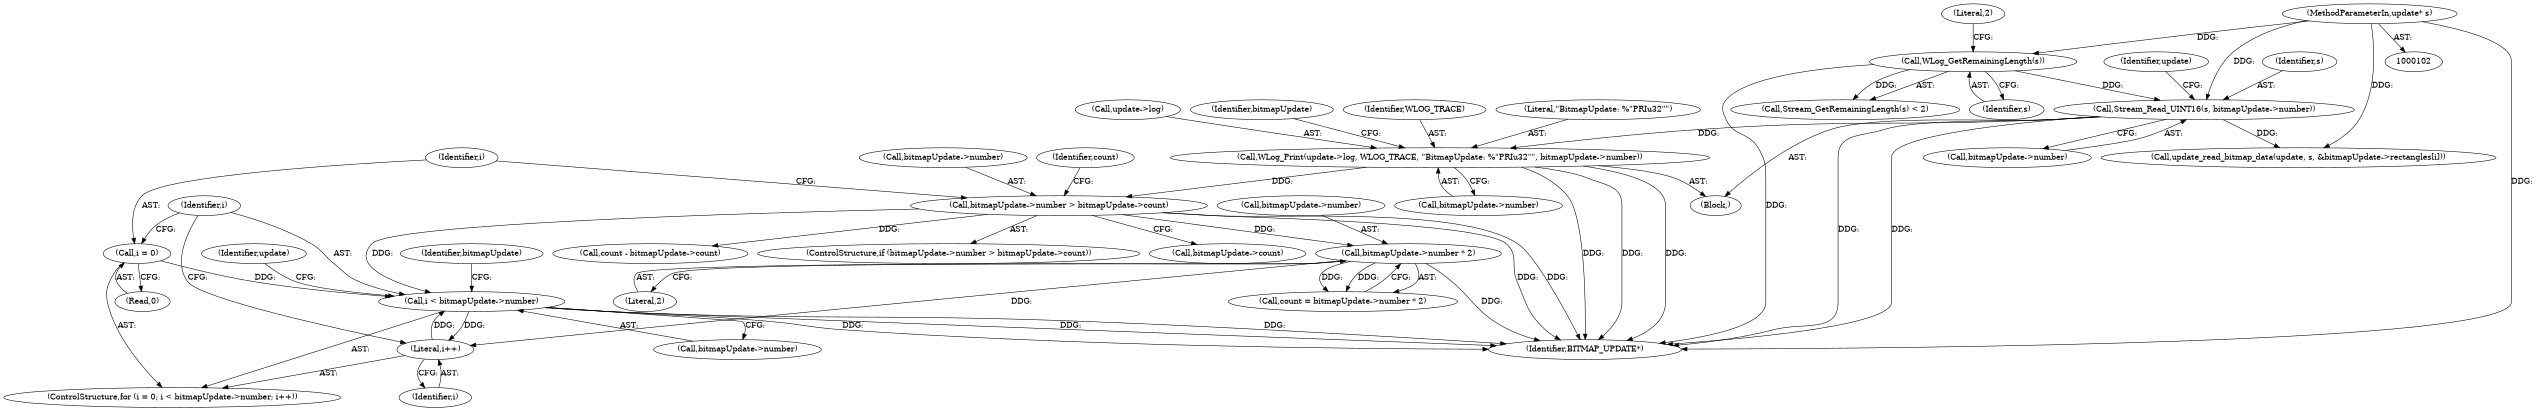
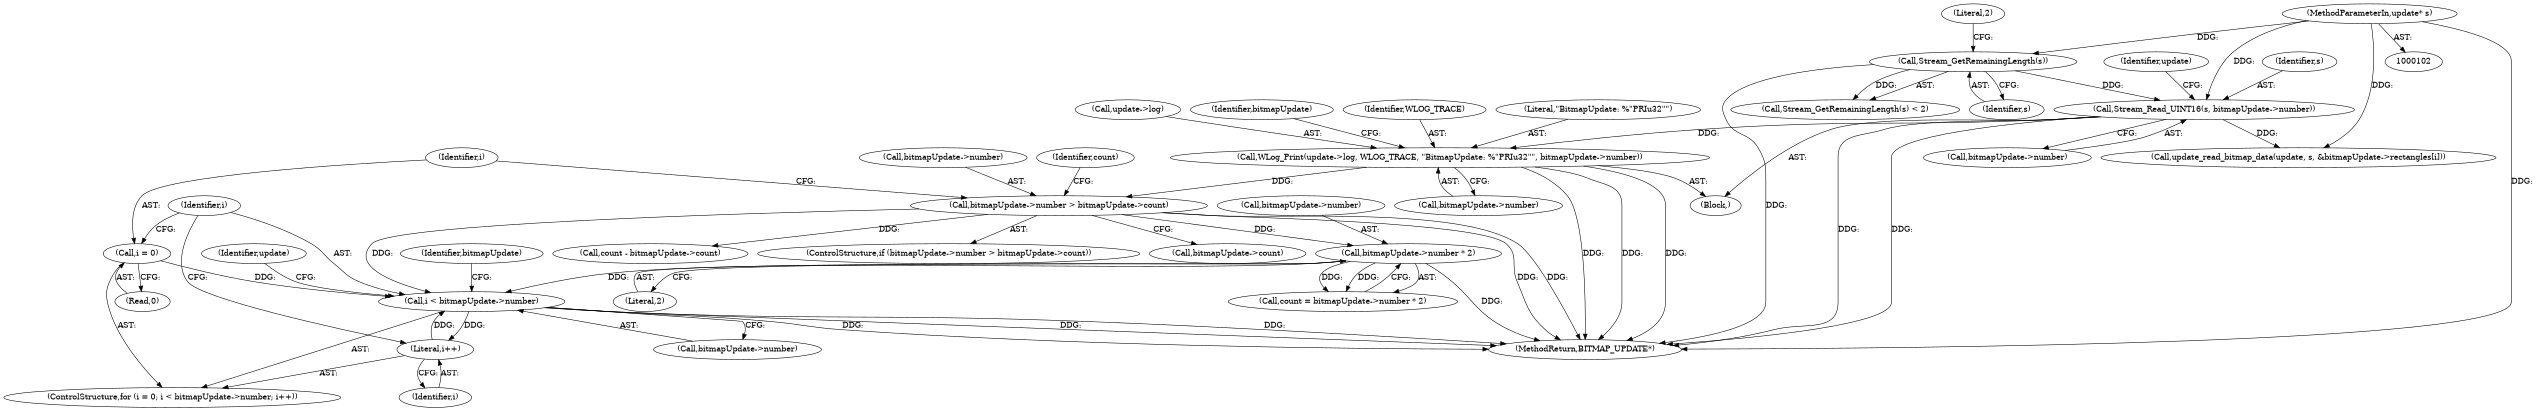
node "(Call,WLog_GetRemainingLength(s))": label "(Call,WLog_GetRemainingLength(s))" -> "(Call,Stream_GetRemainingLength(s))"
edge "(Call,bitmapUpdate->number * 2)" -> "(Literal,i++)": now "(Call,bitmapUpdate->number * 2)" -> "(Call,i < bitmapUpdate->number)"
node "(Identifier,BITMAP_UPDATE*)": label "(Identifier,BITMAP_UPDATE*)" -> "(MethodReturn,BITMAP_UPDATE*)"
